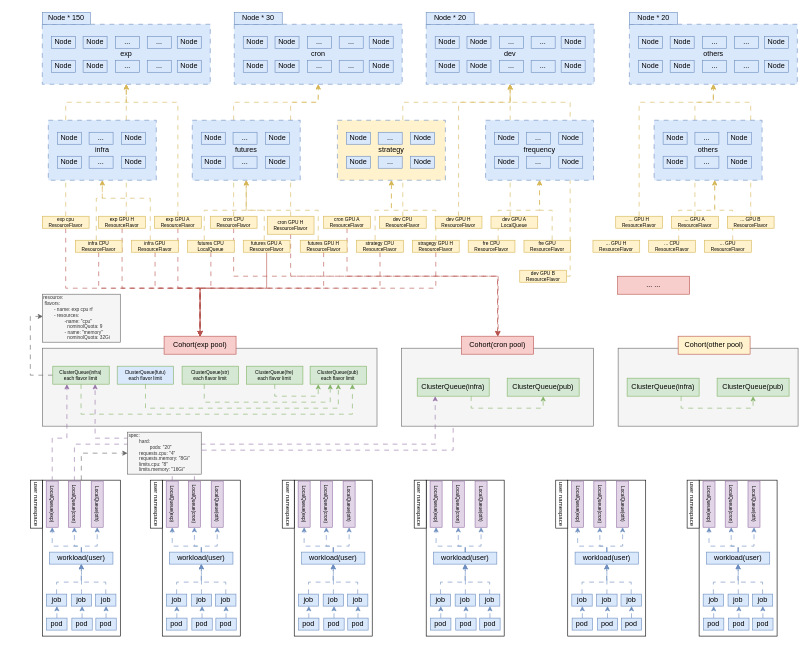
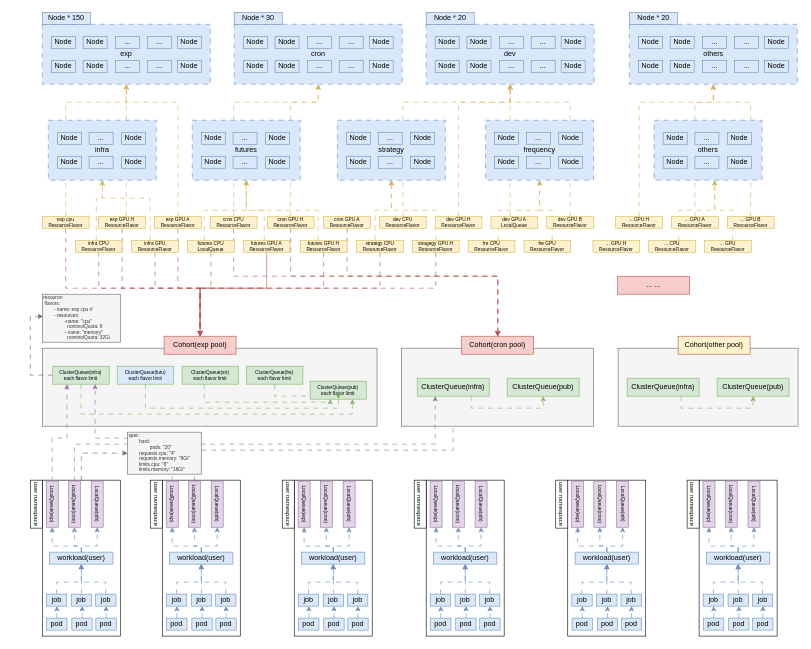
node "strategy": fillcolor #fff2cc -> #dae8fc
node "cron GPU H ResourceFlavor": size 47x18 -> 47x12
node "dev GPU B ResourceFlavor": moved (543, 276) -> (570, 222)
node "ClusterQueue(pub) each flavor limit": moved (338, 375) -> (338, 390)
